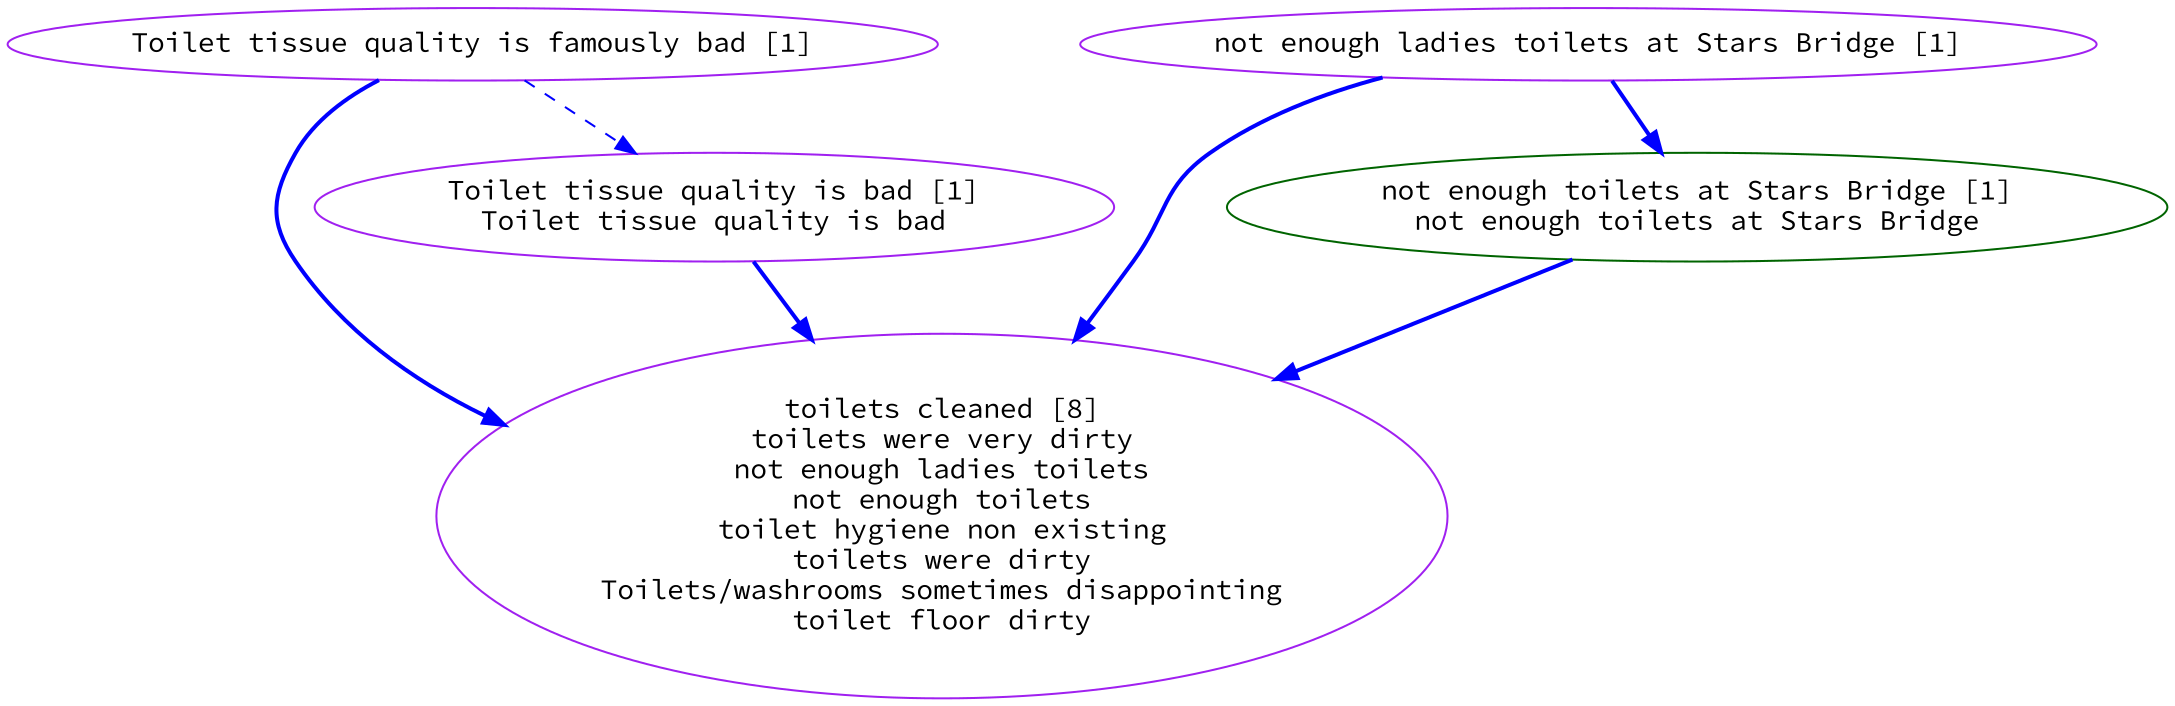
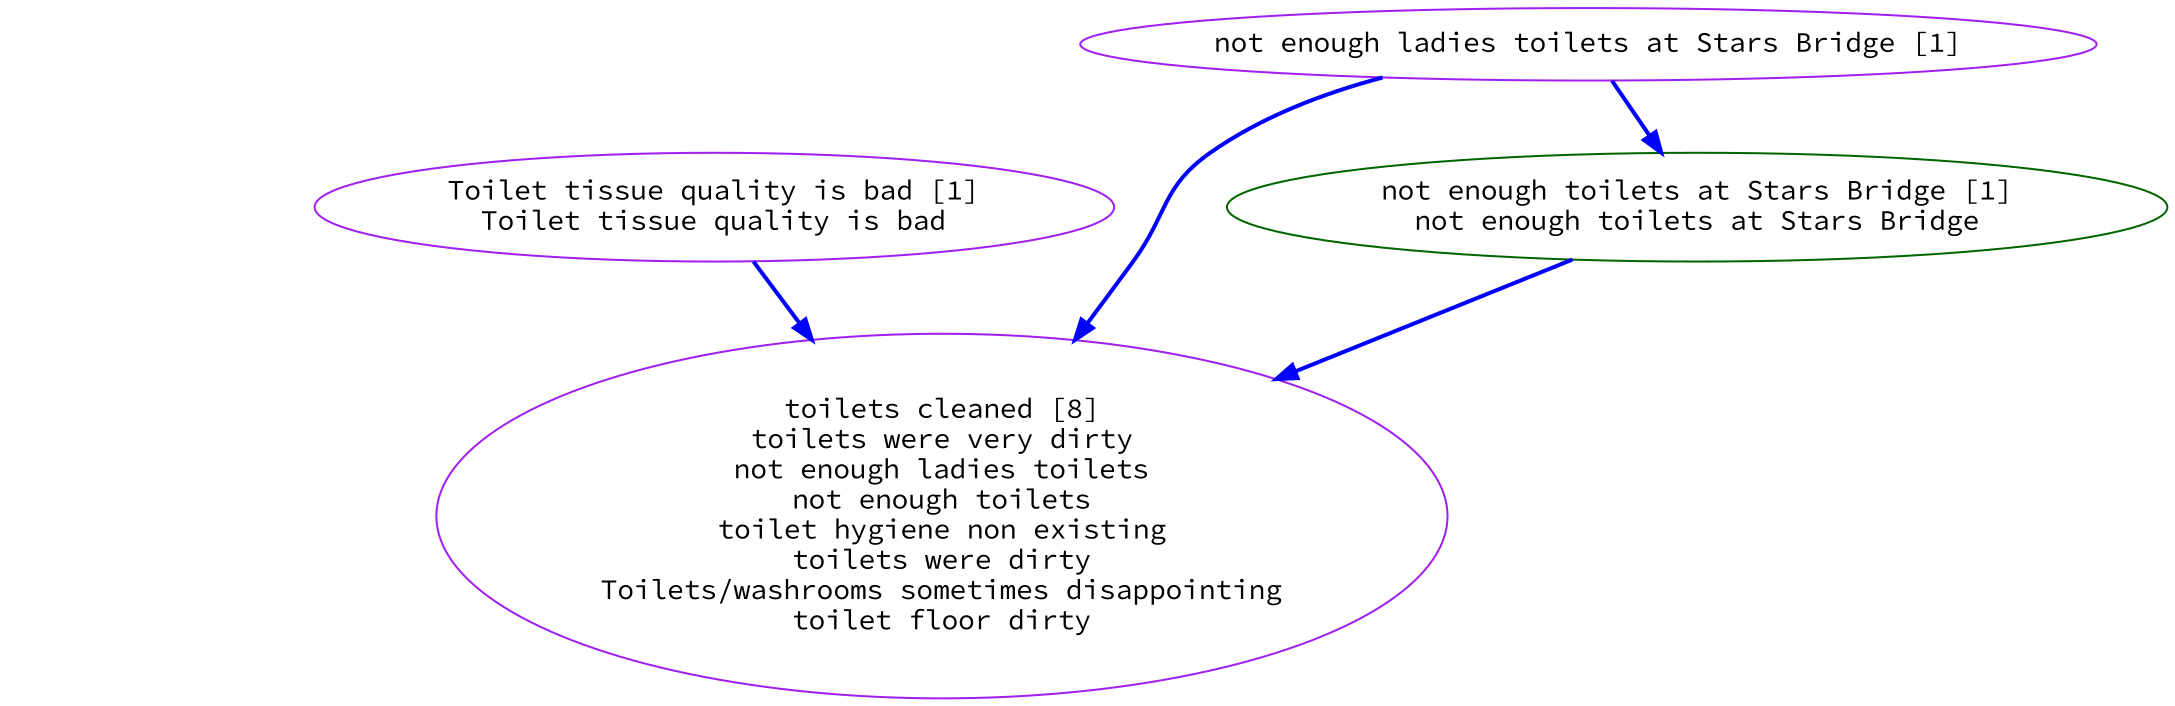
node "Toilet tissue quality is famously bad [1]": removed
